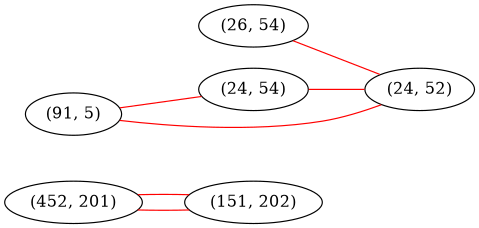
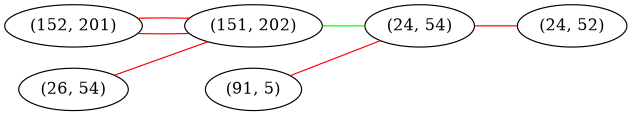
edge "(151, 202)" -- "(24, 54)": added
edge "(26, 54)" -- "(24, 52)": now "(26, 54)" -- "(151, 202)"
edge "(24, 52)" -- "(91, 5)": removed
node "(452, 201)": label "(452, 201)" -> "(152, 201)"
